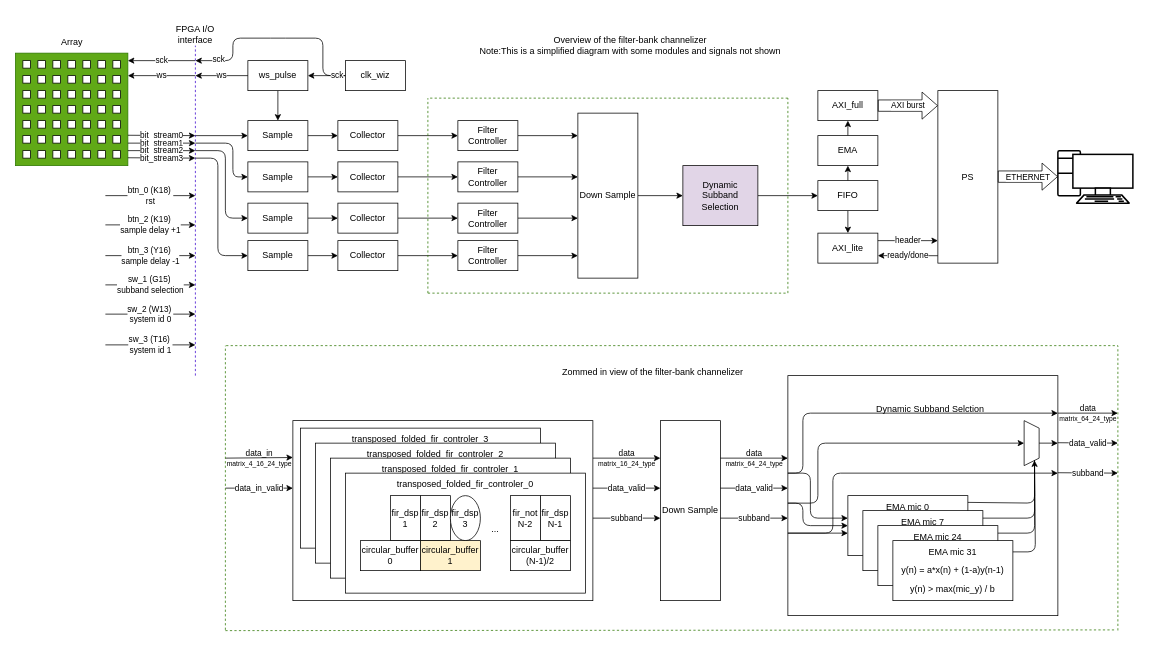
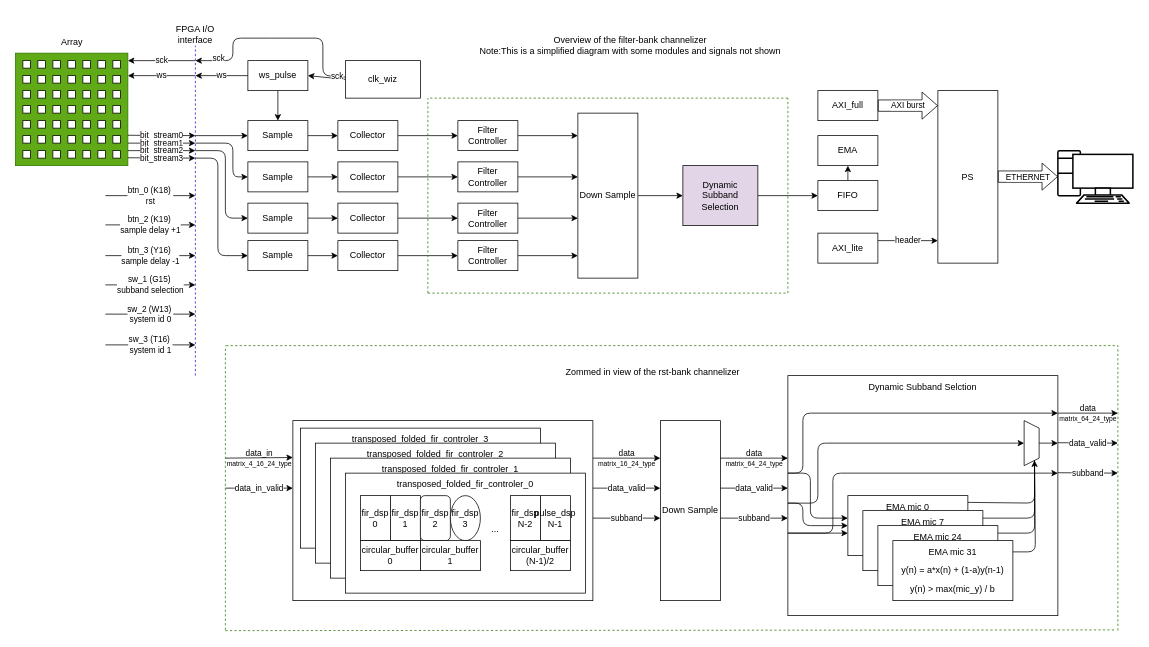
node "clk_wiz": size 60x30 -> 75x38
edge "EMA" -> "AXI_full": removed
edge "FIFO" -> "AXI_lite": removed
edge "PS" -> "AXI_lite": removed, label "ready/done"
node "Zommed in view of the filter-bank channelizer": label "Zommed in view of the filter-bank channelizer" -> "Zommed in view of the rst-bank channelizer"
node "Dynamic Subband Selction": moved (930, 409) -> (923, 387)
node "fir_dsp 0": added
node "fir_dsp 2": shape rectangle -> rounded rectangle
node "fir_not N-2": label "fir_not N-2" -> "fir_dsp N-2"
node "fir_dsp N-1": label "fir_dsp N-1" -> "pulse_dsp N-1"
node "circular_buffer 1": fillcolor #fff2cc -> #ffffff
